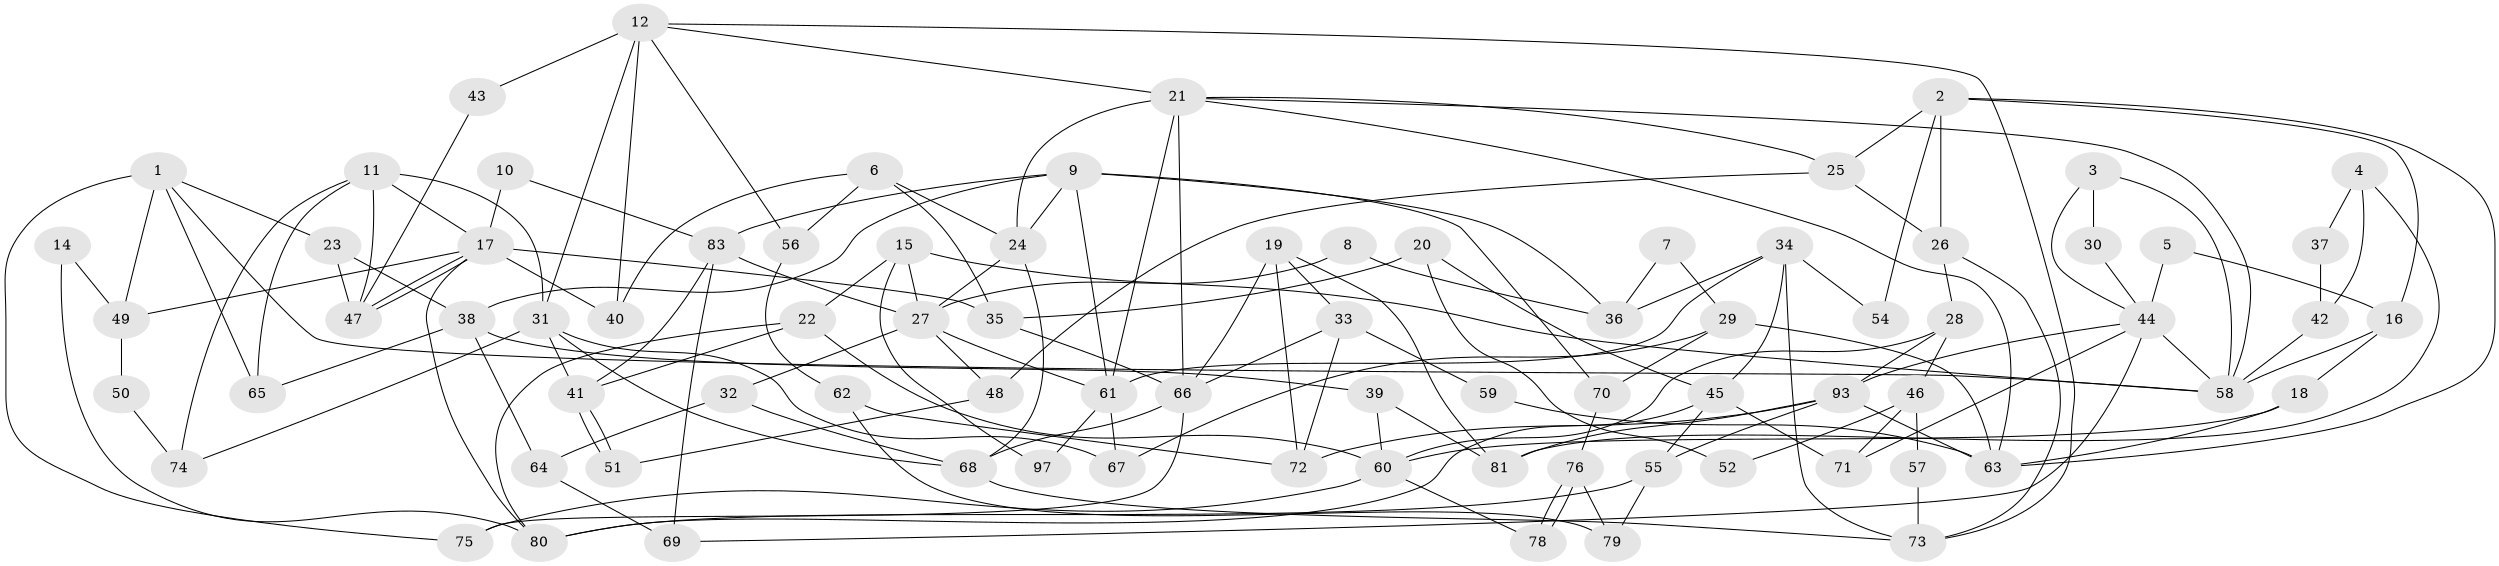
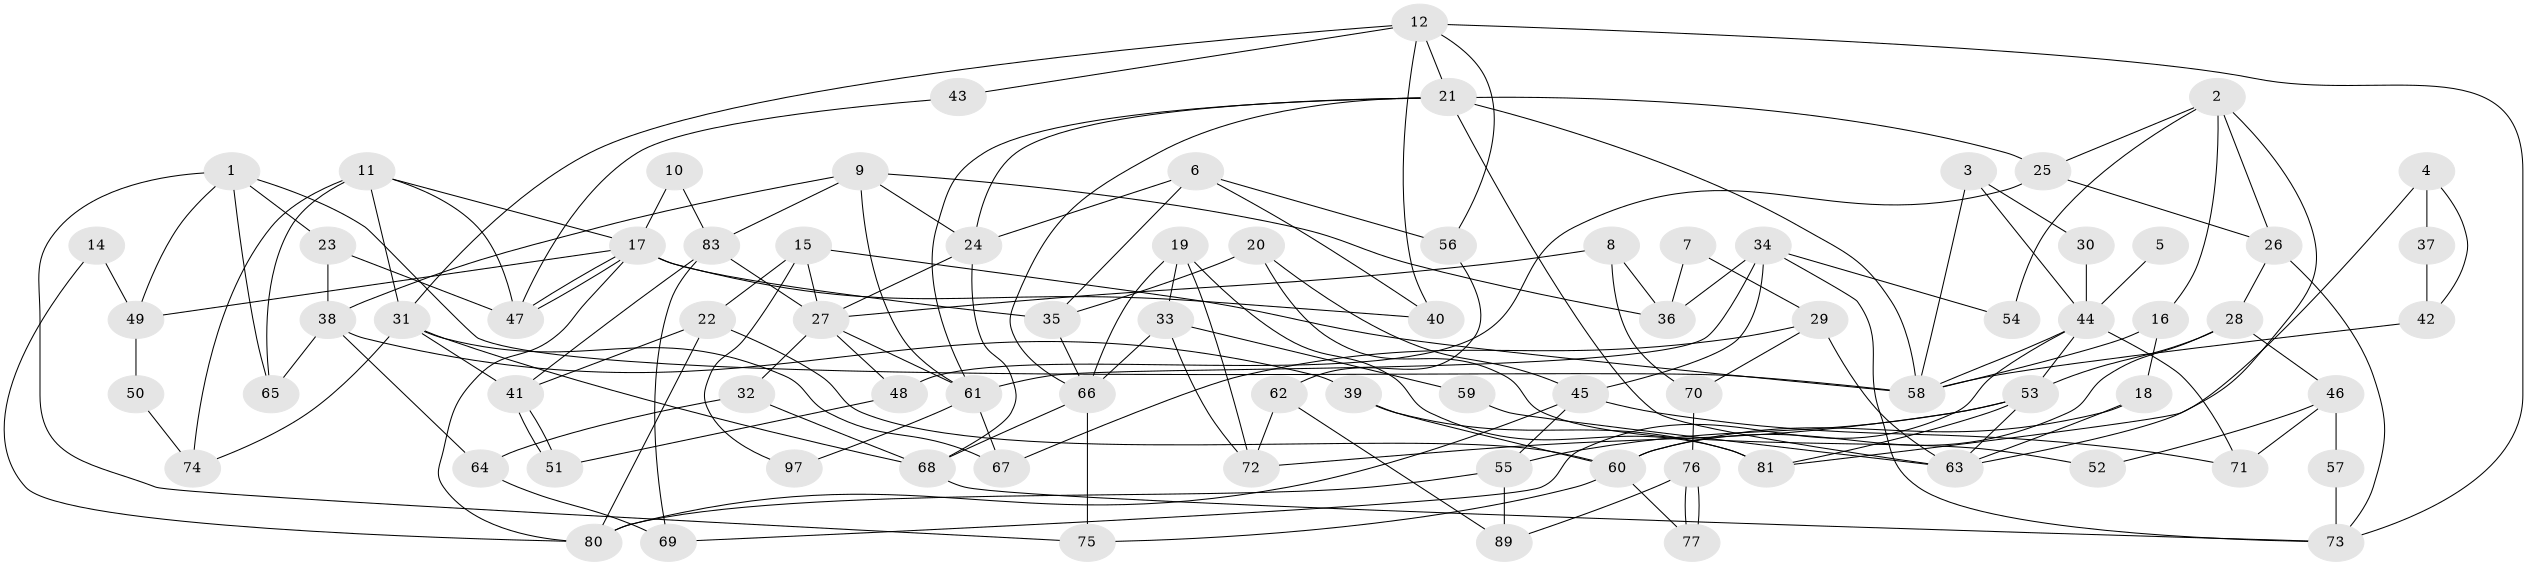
edge "9" -- "70": now "8" -- "70"
edge "5" -- "16": removed
node "93": label "93" -> "53"
node "78": label "78" -> "77"
node "79": label "79" -> "89"
